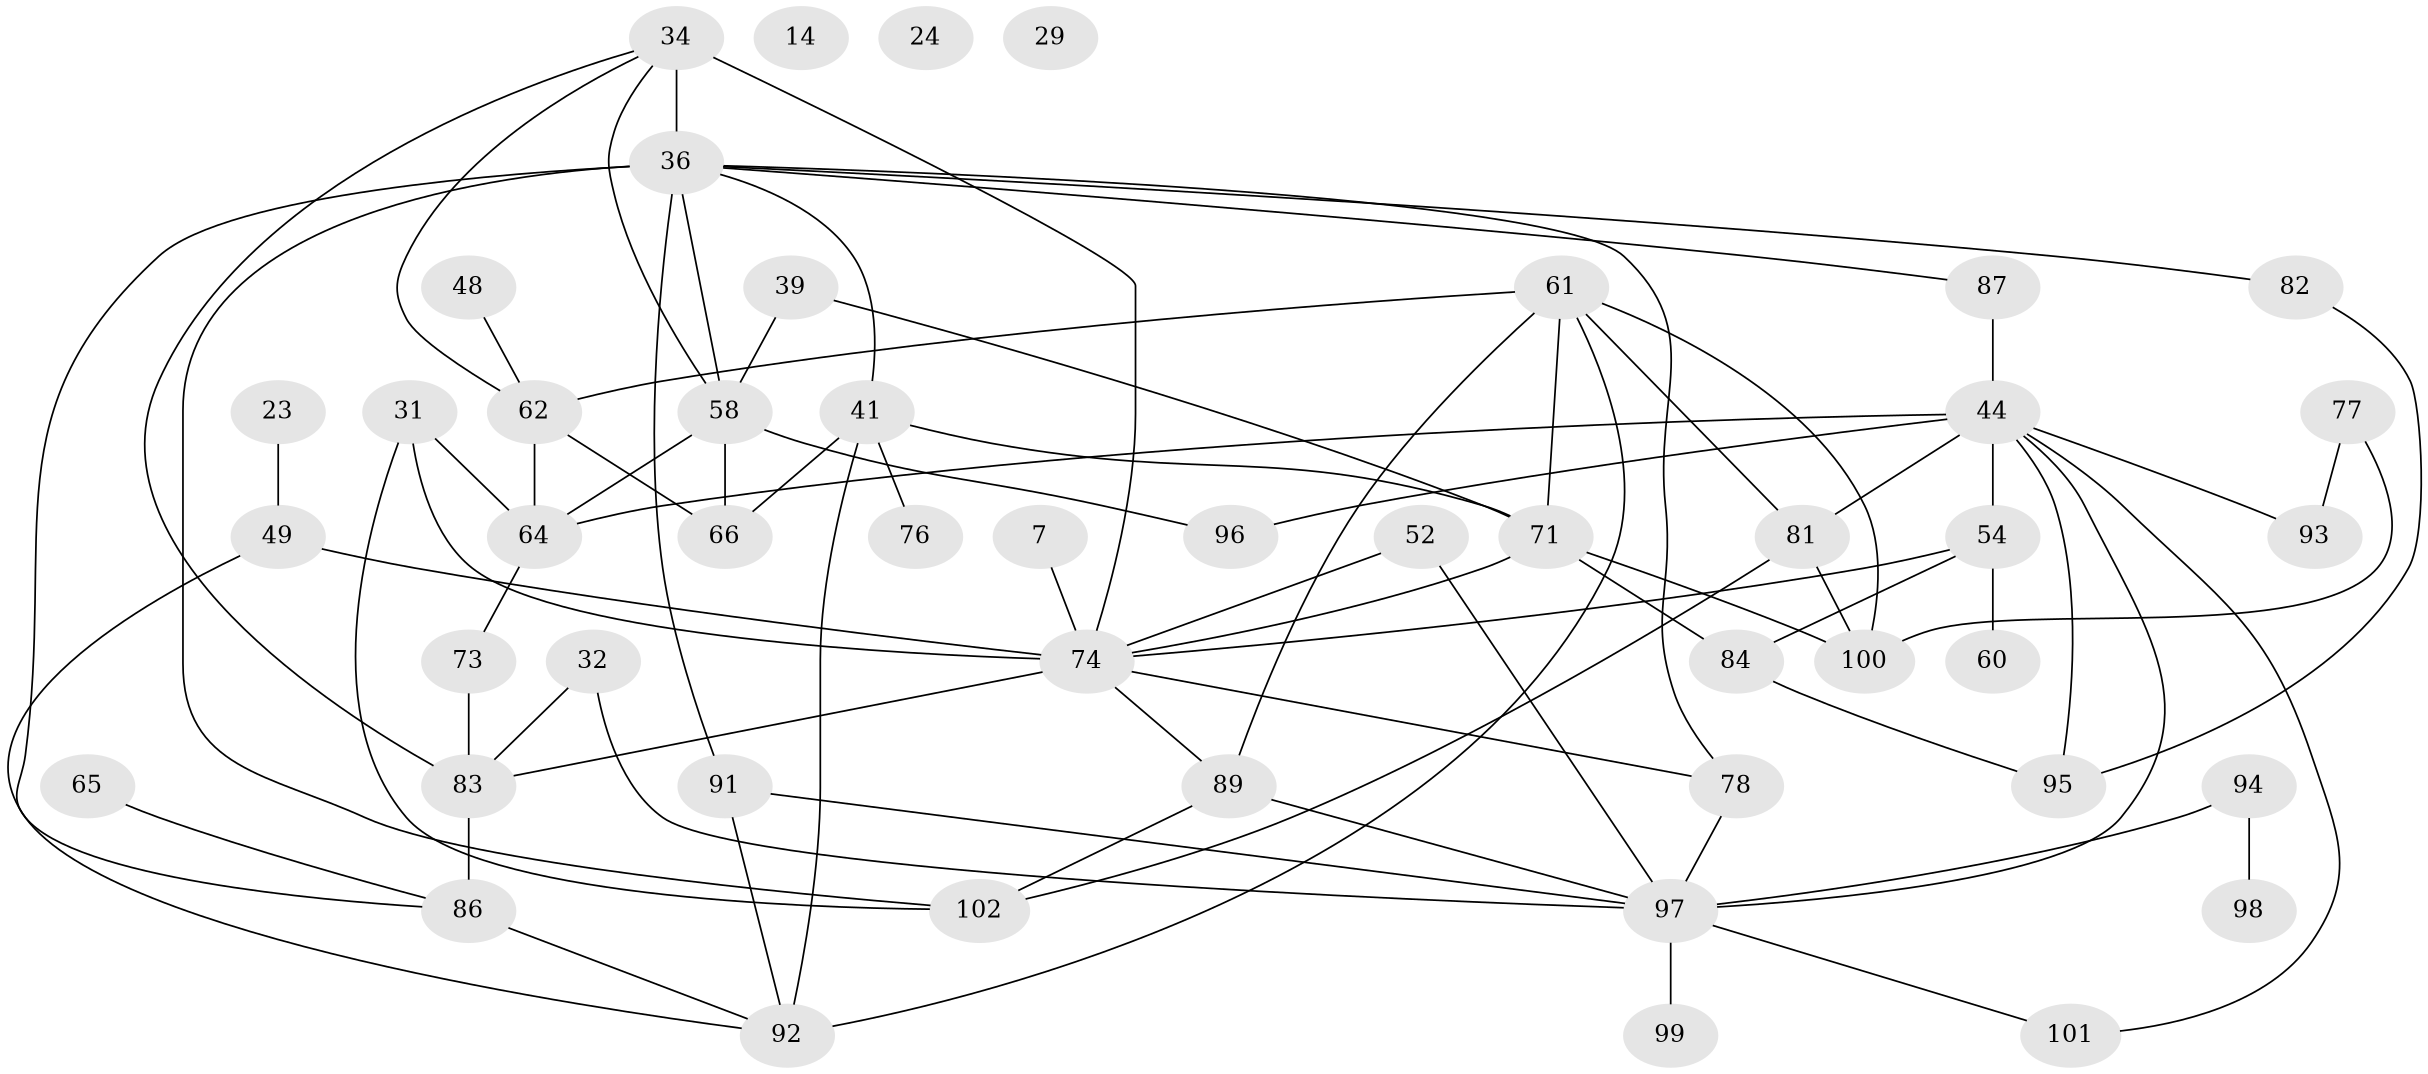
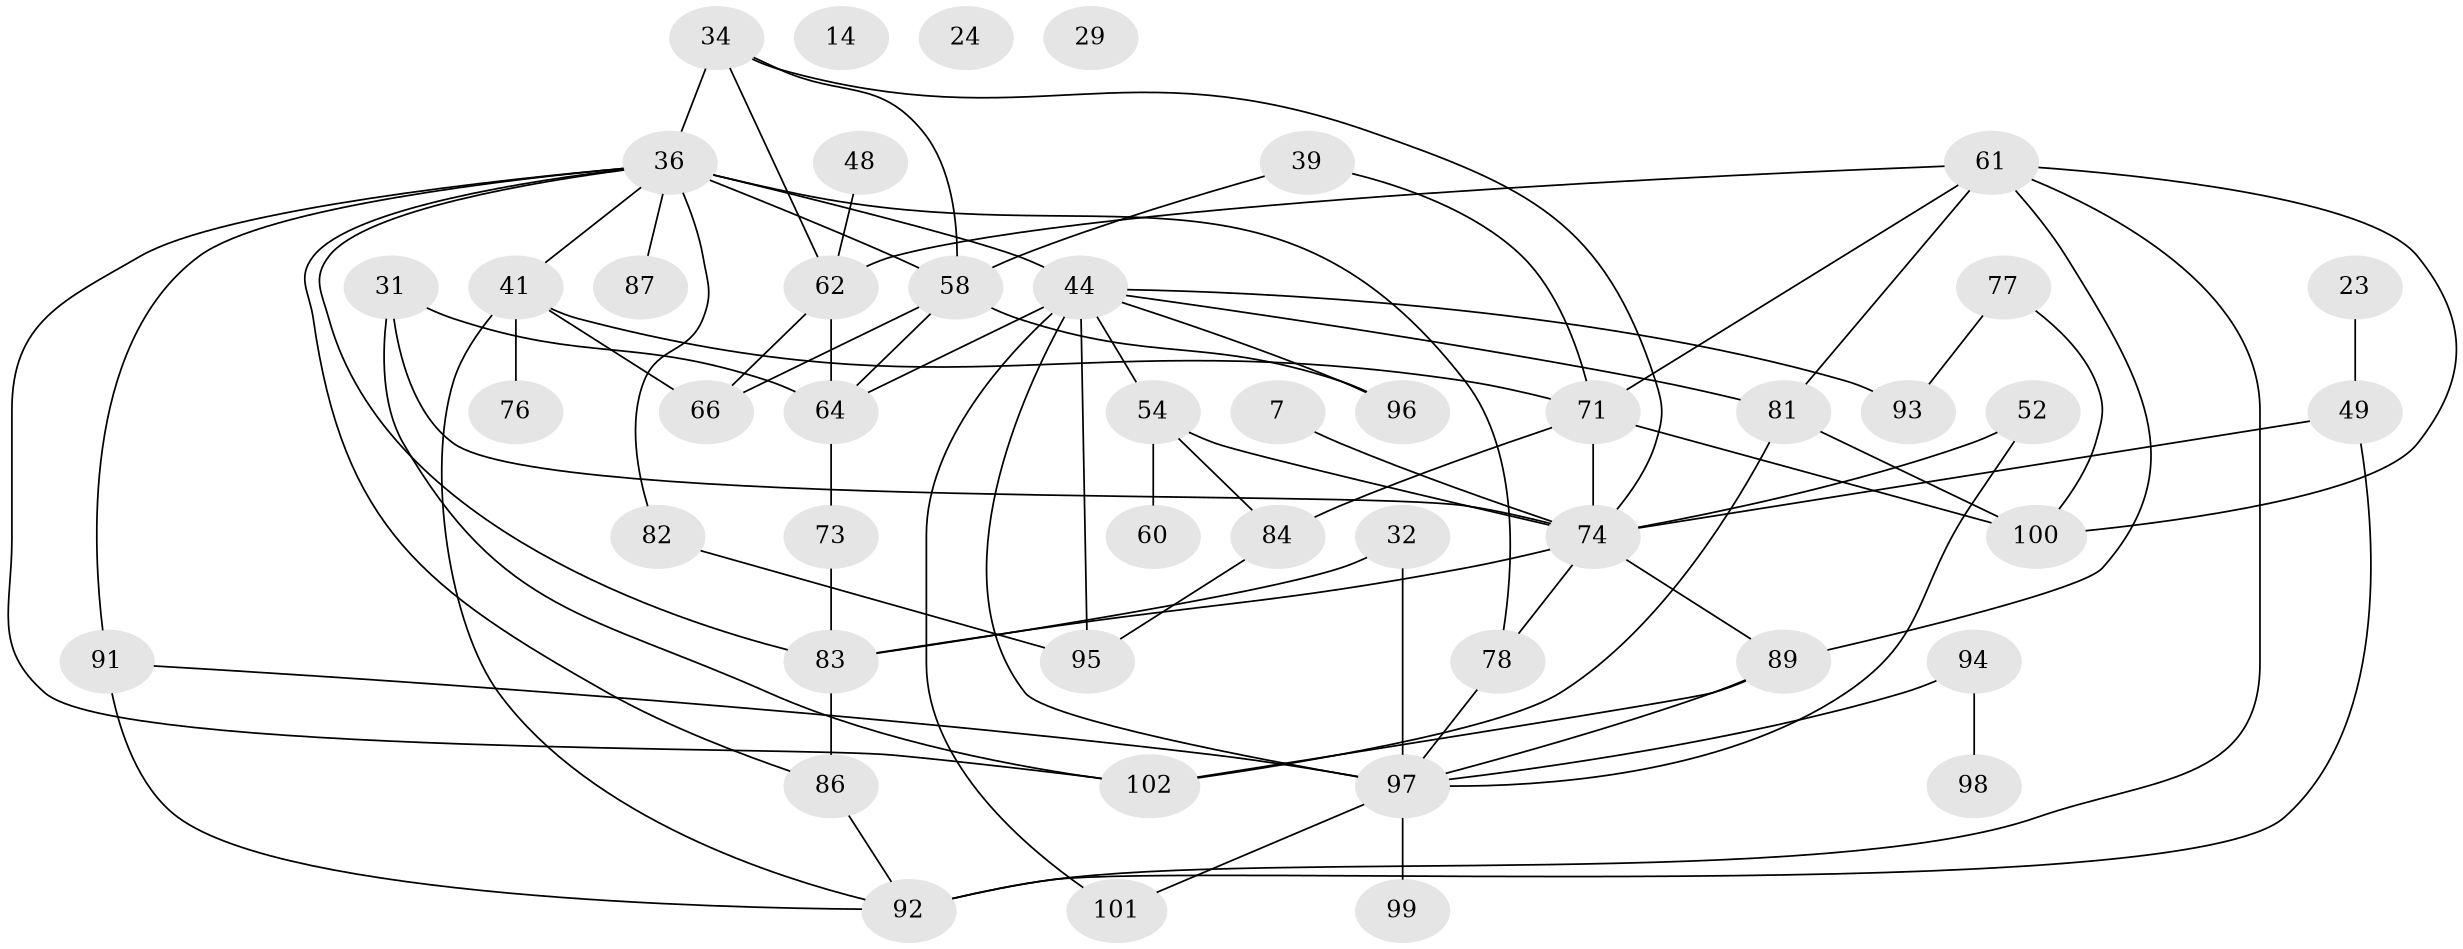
edge "34" -- "83": now "36" -- "83"
edge "87" -- "44": now "36" -- "44"
node "65": removed
